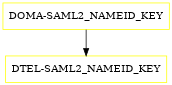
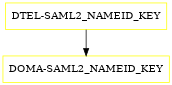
edge "DOMA-SAML2_NAMEID_KEY" -> "DTEL-SAML2_NAMEID_KEY": reversed
